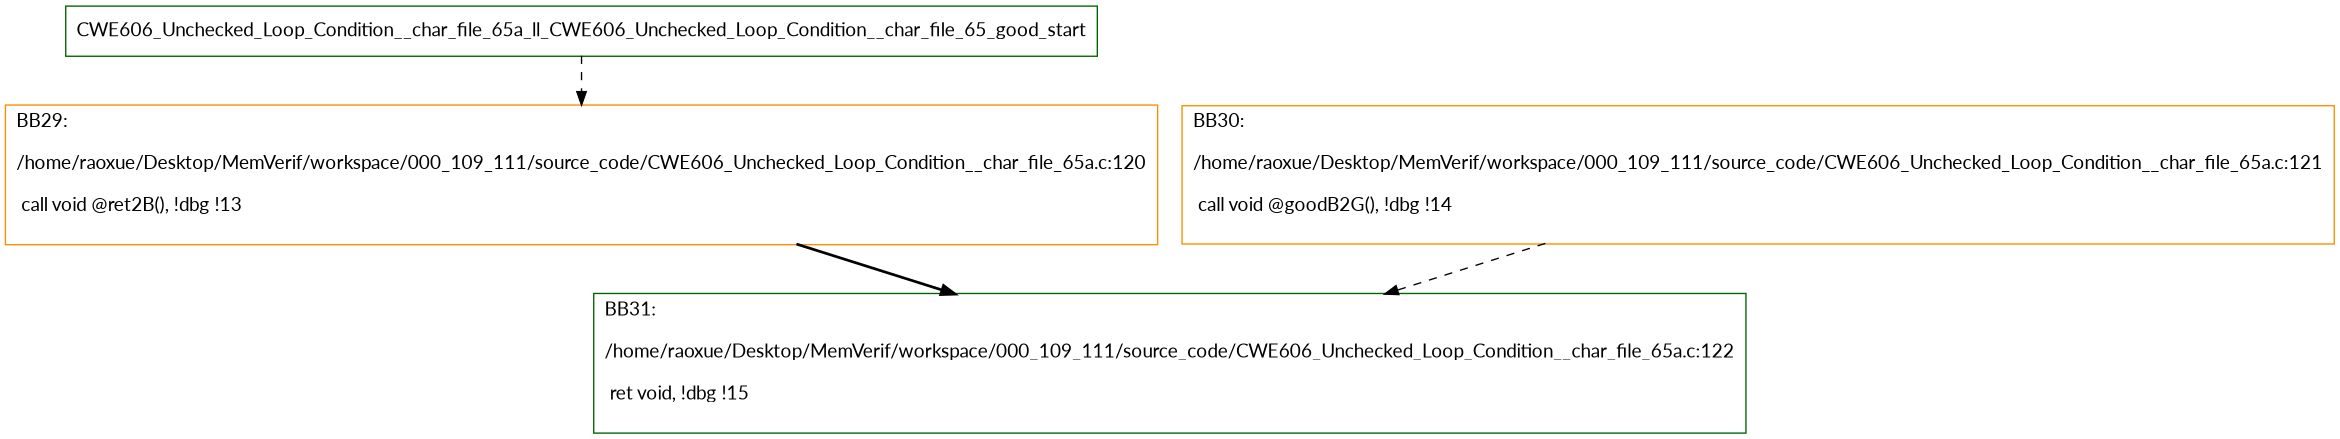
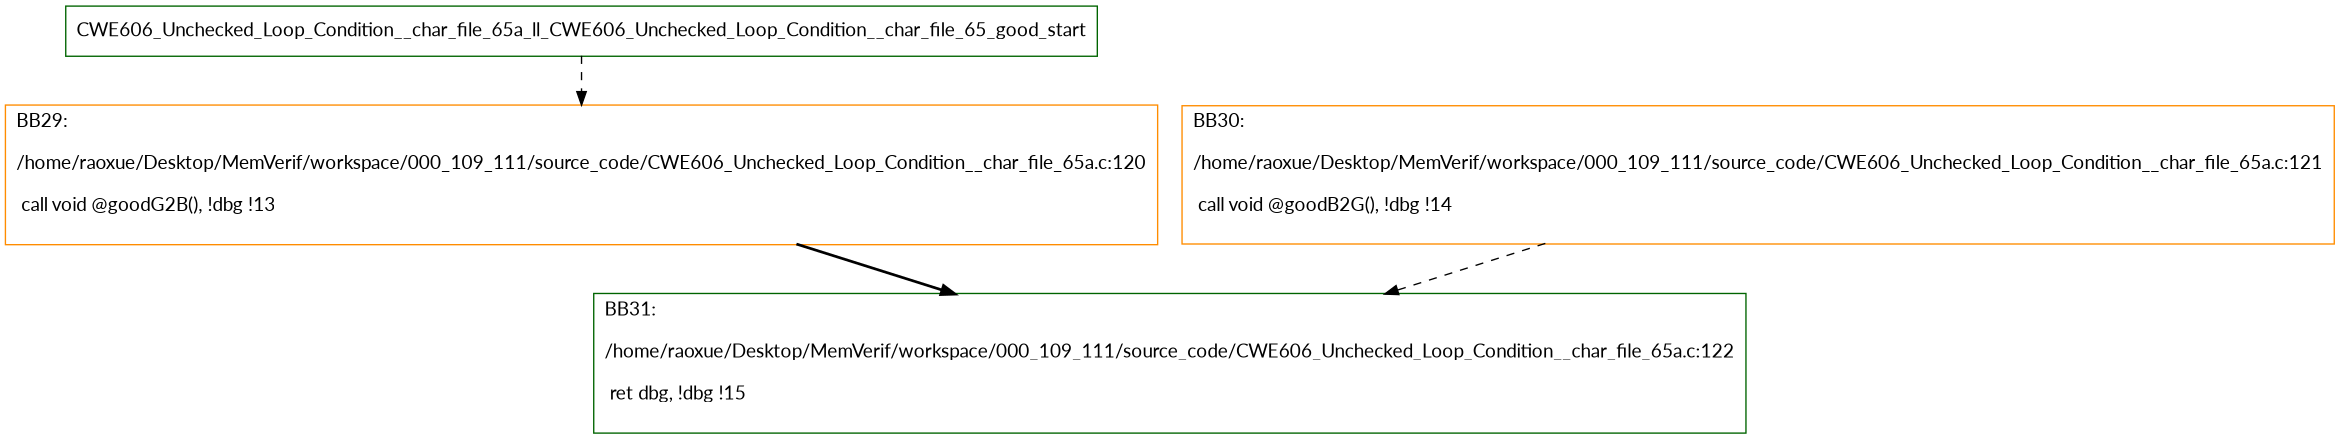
node "BB29:": text "call void @ret2B(), !dbg !13" -> "call void @goodG2B(), !dbg !13"
node "BB31:": text "ret void, !dbg !15" -> "ret dbg, !dbg !15"
